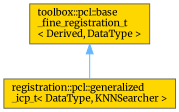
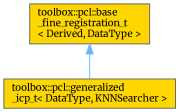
node "registration::pcl::generalized _icp_t< DataType, KNNSearcher >": label "registration::pcl::generalized _icp_t< DataType, KNNSearcher >" -> "toolbox::pcl::generalized _icp_t< DataType, KNNSearcher >"
